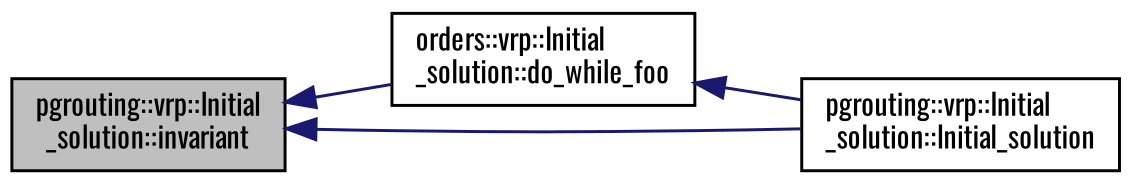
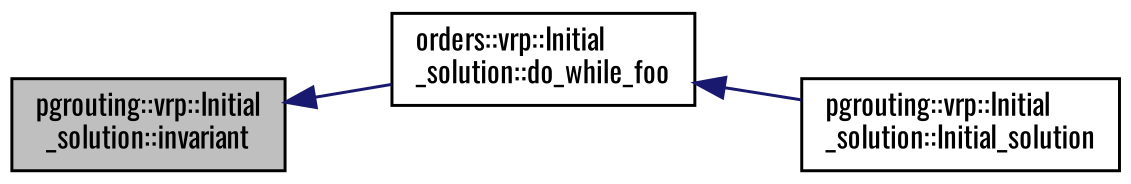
edge "pgrouting::vrp::Initial _solution::Initial_solution" -> "pgrouting::vrp::Initial _solution::invariant": removed
